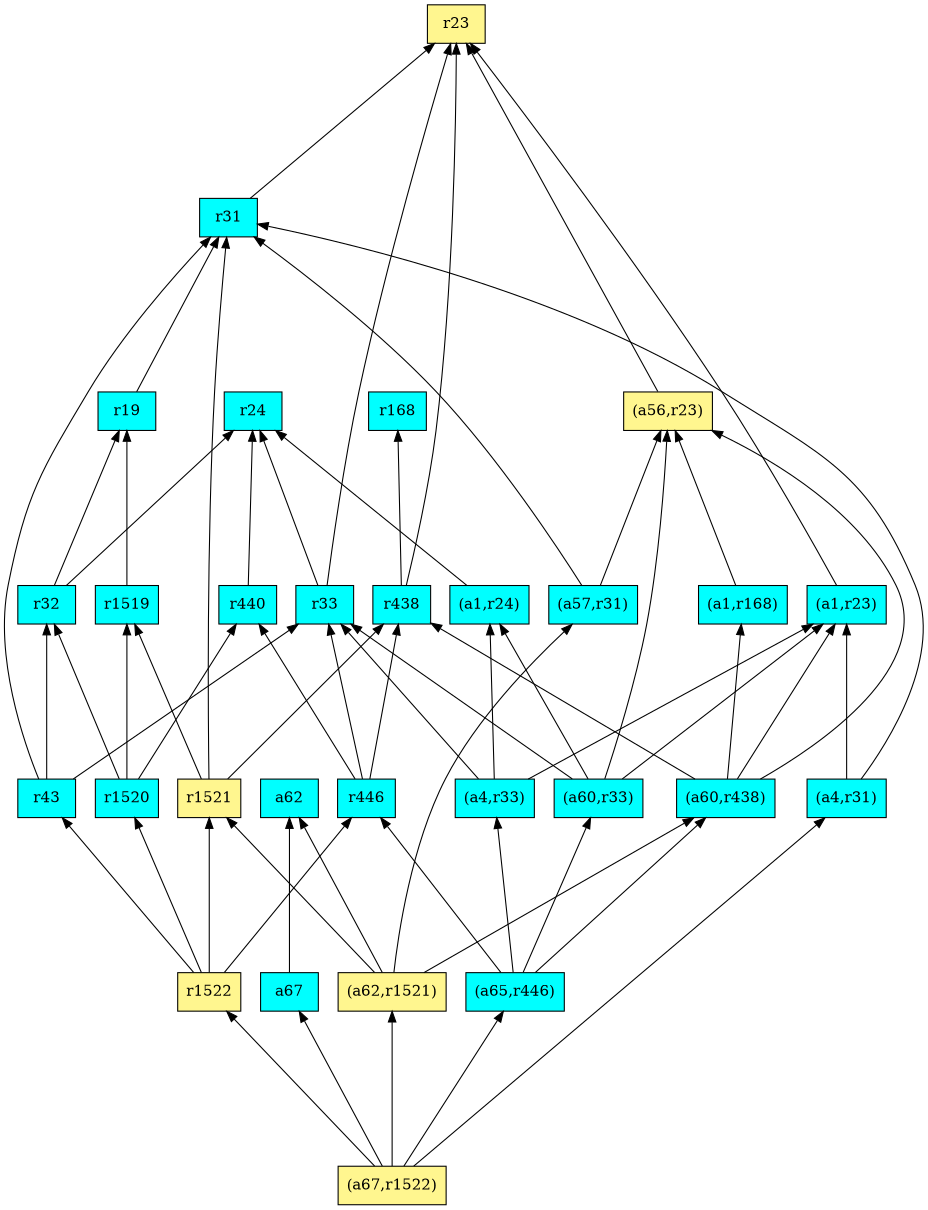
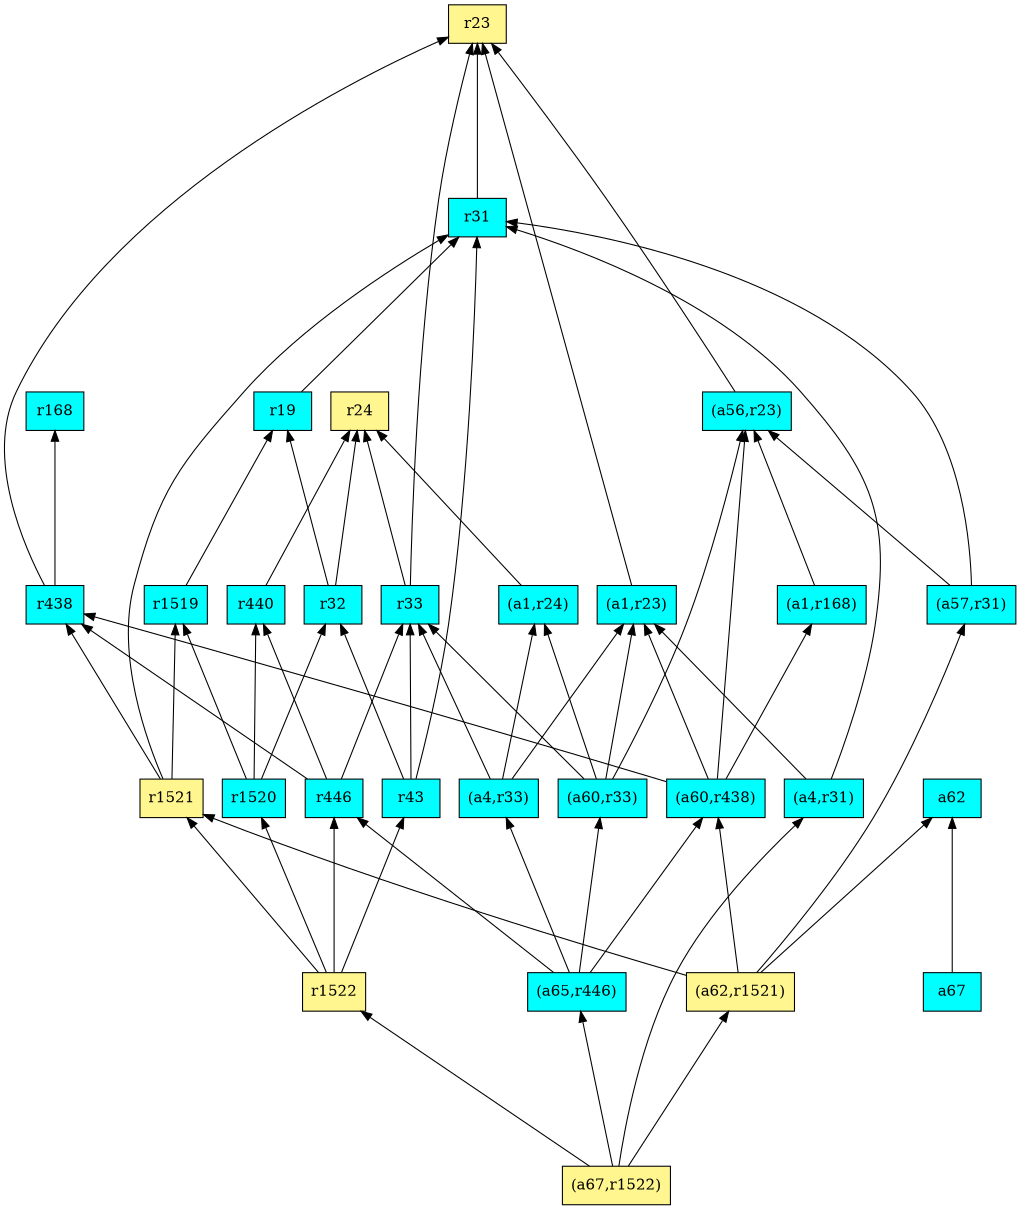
node "r24": fillcolor cyan -> khaki1
node "(a56,r23)": fillcolor khaki1 -> cyan
edge "(a67,r1522)" -> "a67": removed
